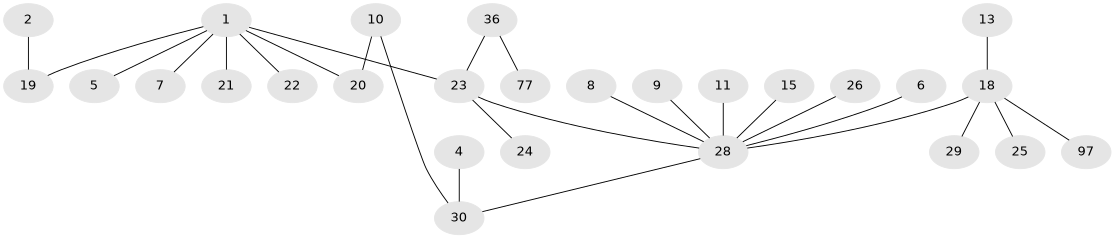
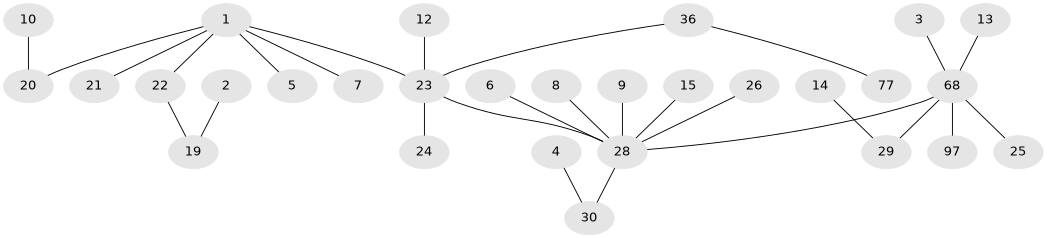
node "12": added
node "3": added
edge "1" -- "19": now "22" -- "19"
node "11": removed
node "14": added
node "18": label "18" -> "68"
edge "10" -- "30": removed
